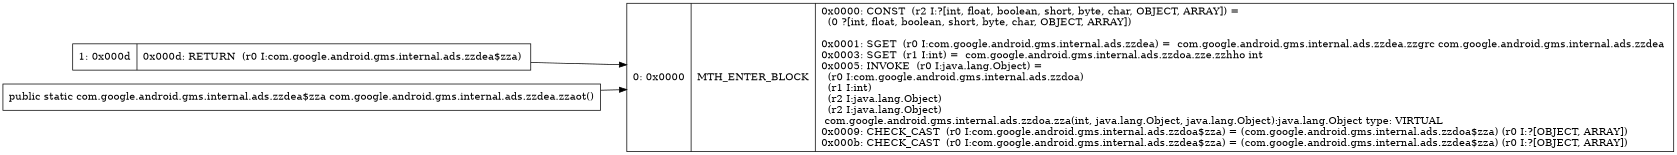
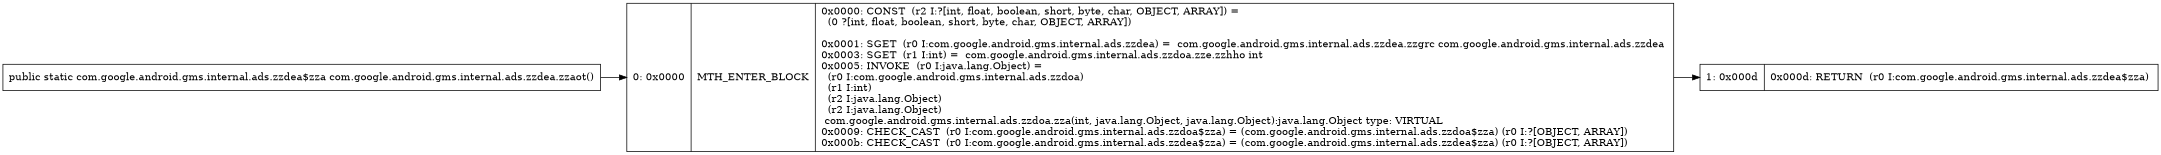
edge "1: 0x000d" -> "0: 0x0000": reversed
